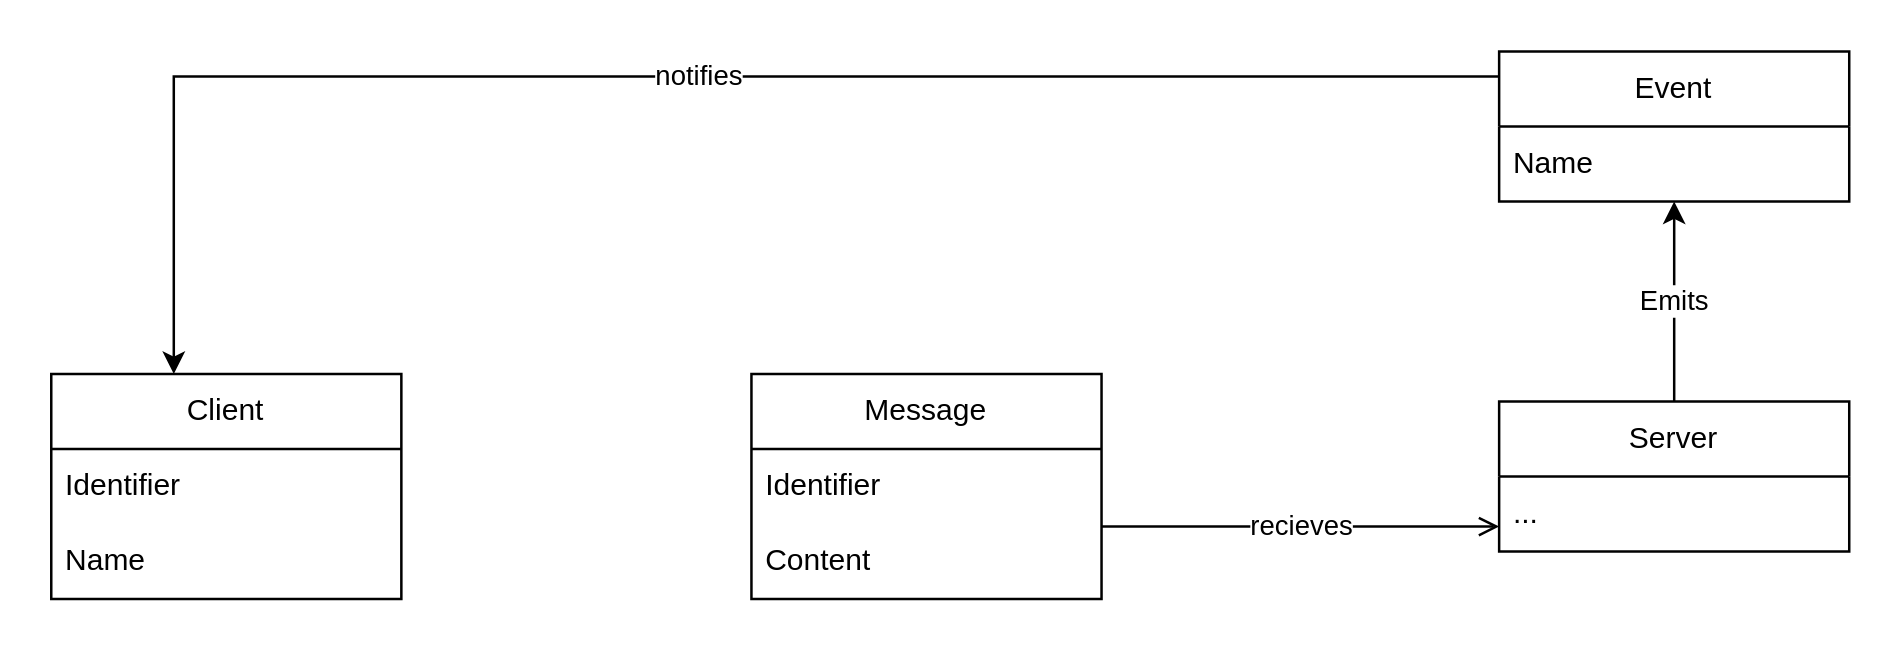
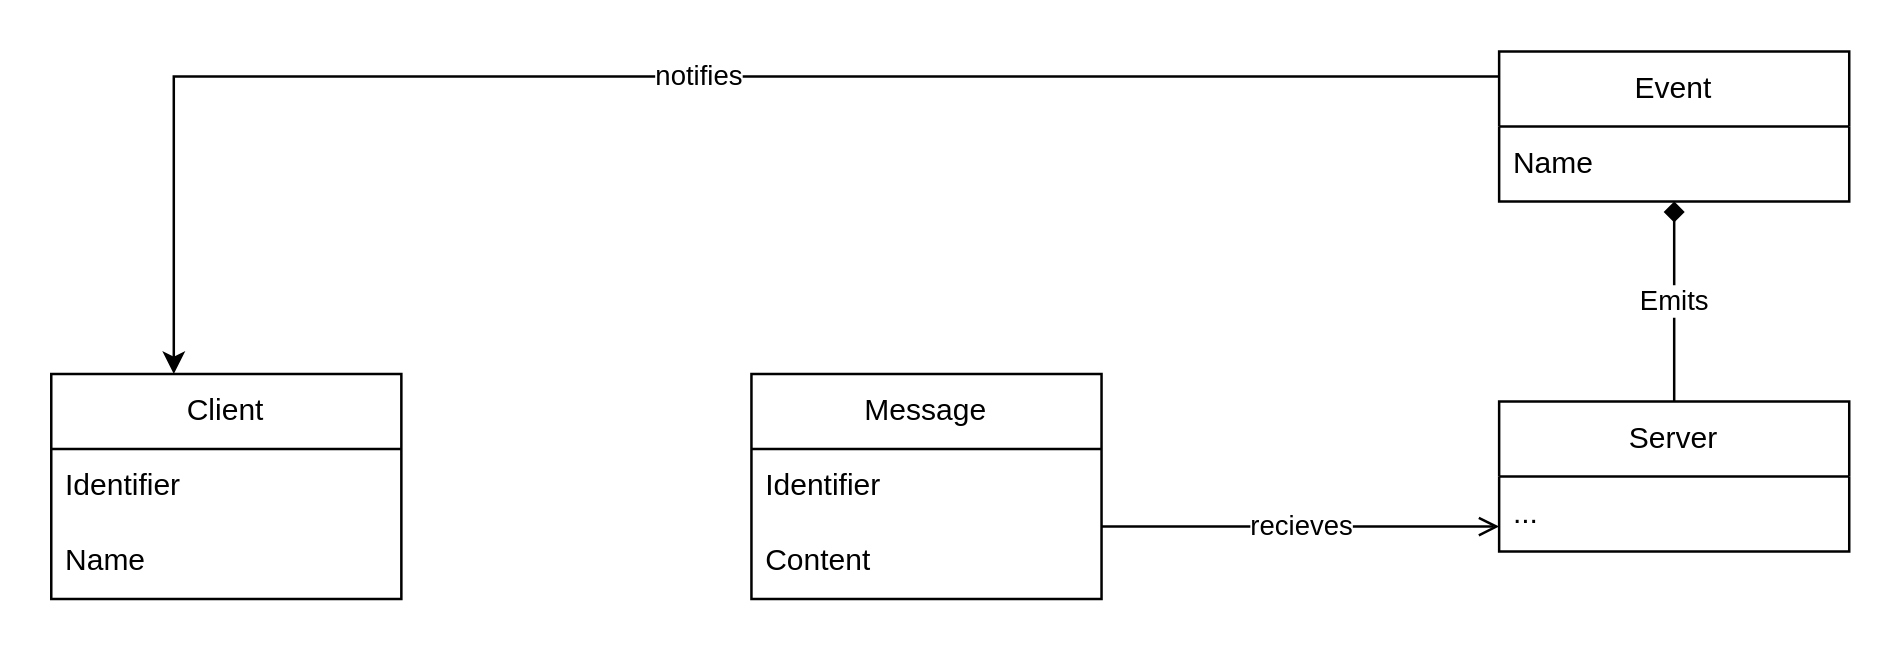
edge "Server" -> "Event": arrowhead classic -> diamond
